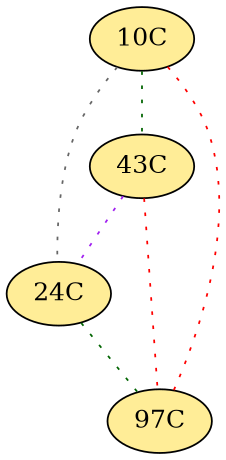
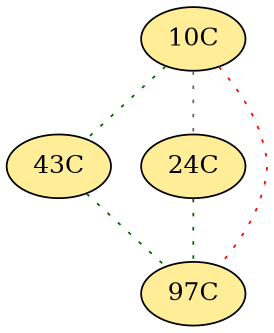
edge "43C" -- "24C": removed
edge "43C" -- "97C": color red -> darkgreen
